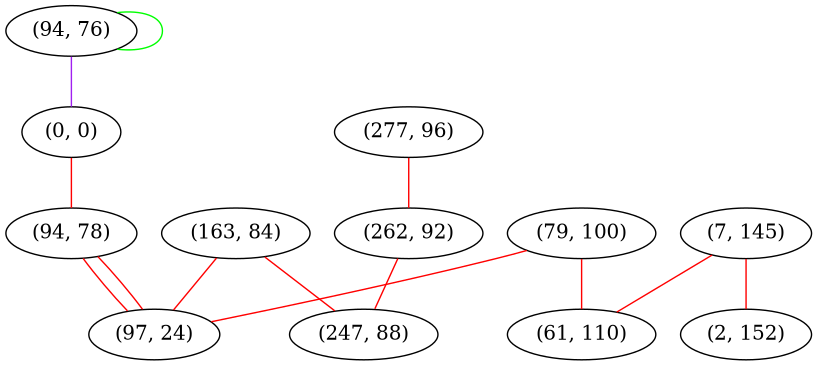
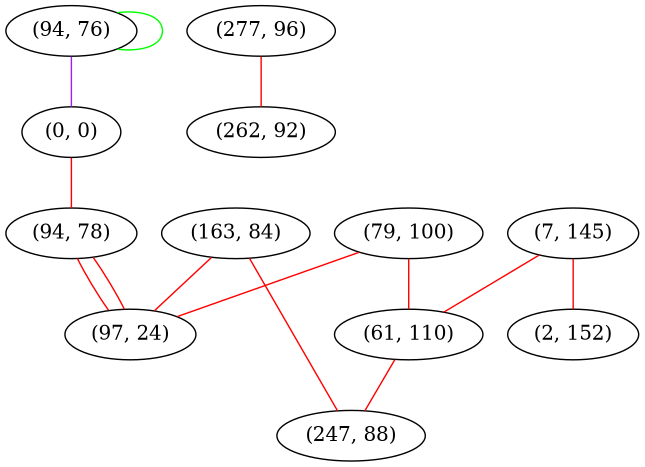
edge "(262, 92)" -- "(247, 88)": now "(61, 110)" -- "(247, 88)"
